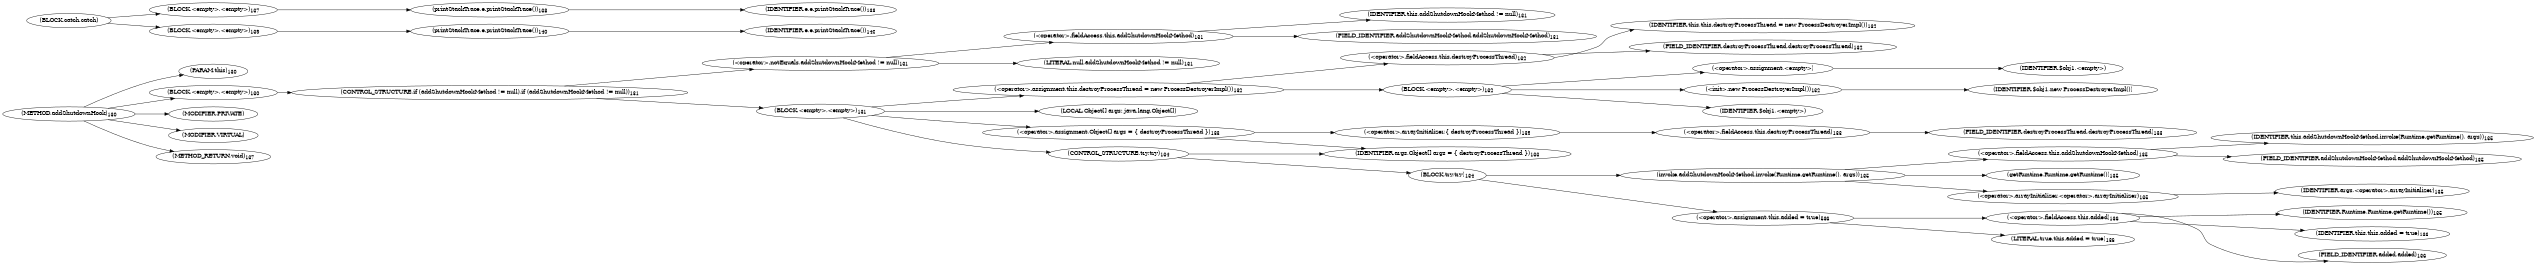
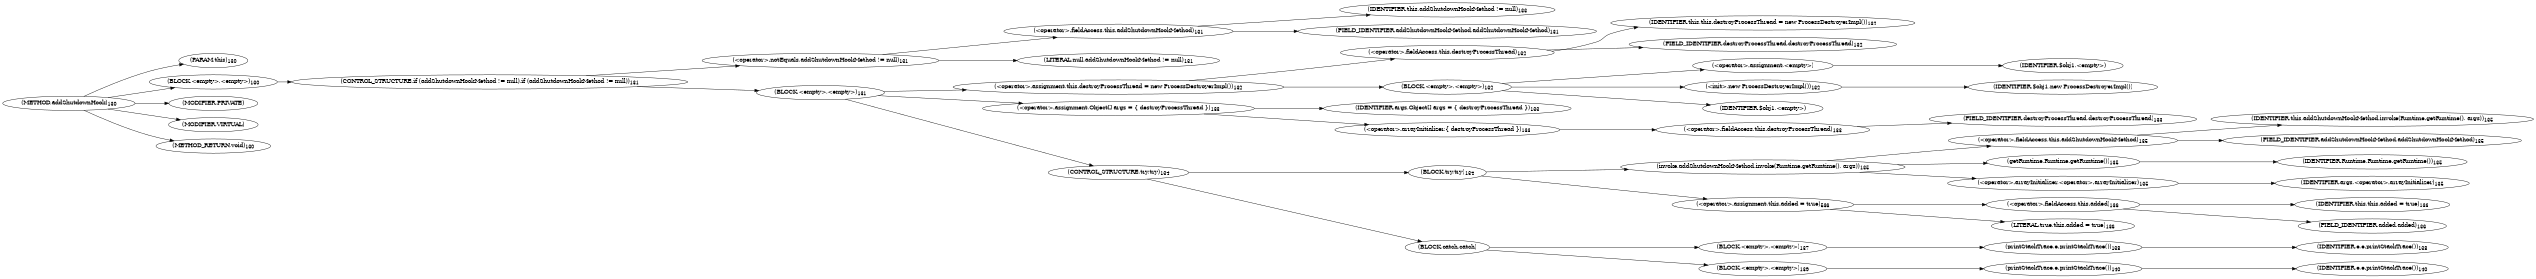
node "(IDENTIFIER,this,addShutdownHookMethod != null)": text "131" -> "133"
node "(LOCAL,Object[] args: java.lang.Object[])": removed
node "(<operator>.arrayInitializer,{ destroyProcessThread })": text "139" -> "133"
edge "(CONTROL_STRUCTURE,try,try)" -> "(IDENTIFIER,args,Object[] args = { destroyProcessThread })": now "(CONTROL_STRUCTURE,try,try)" -> "(BLOCK,catch,catch)"
node "(METHOD_RETURN,void)": text "137" -> "130"
edge "(<operator>.fieldAccess,this.added)" -> "(IDENTIFIER,Runtime,Runtime.getRuntime())": now "(getRuntime,Runtime.getRuntime())" -> "(IDENTIFIER,Runtime,Runtime.getRuntime())"
